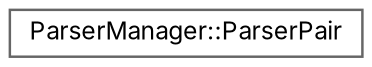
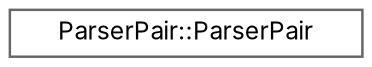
node "ParserManager::ParserPair": label "ParserManager::ParserPair" -> "ParserPair::ParserPair"
